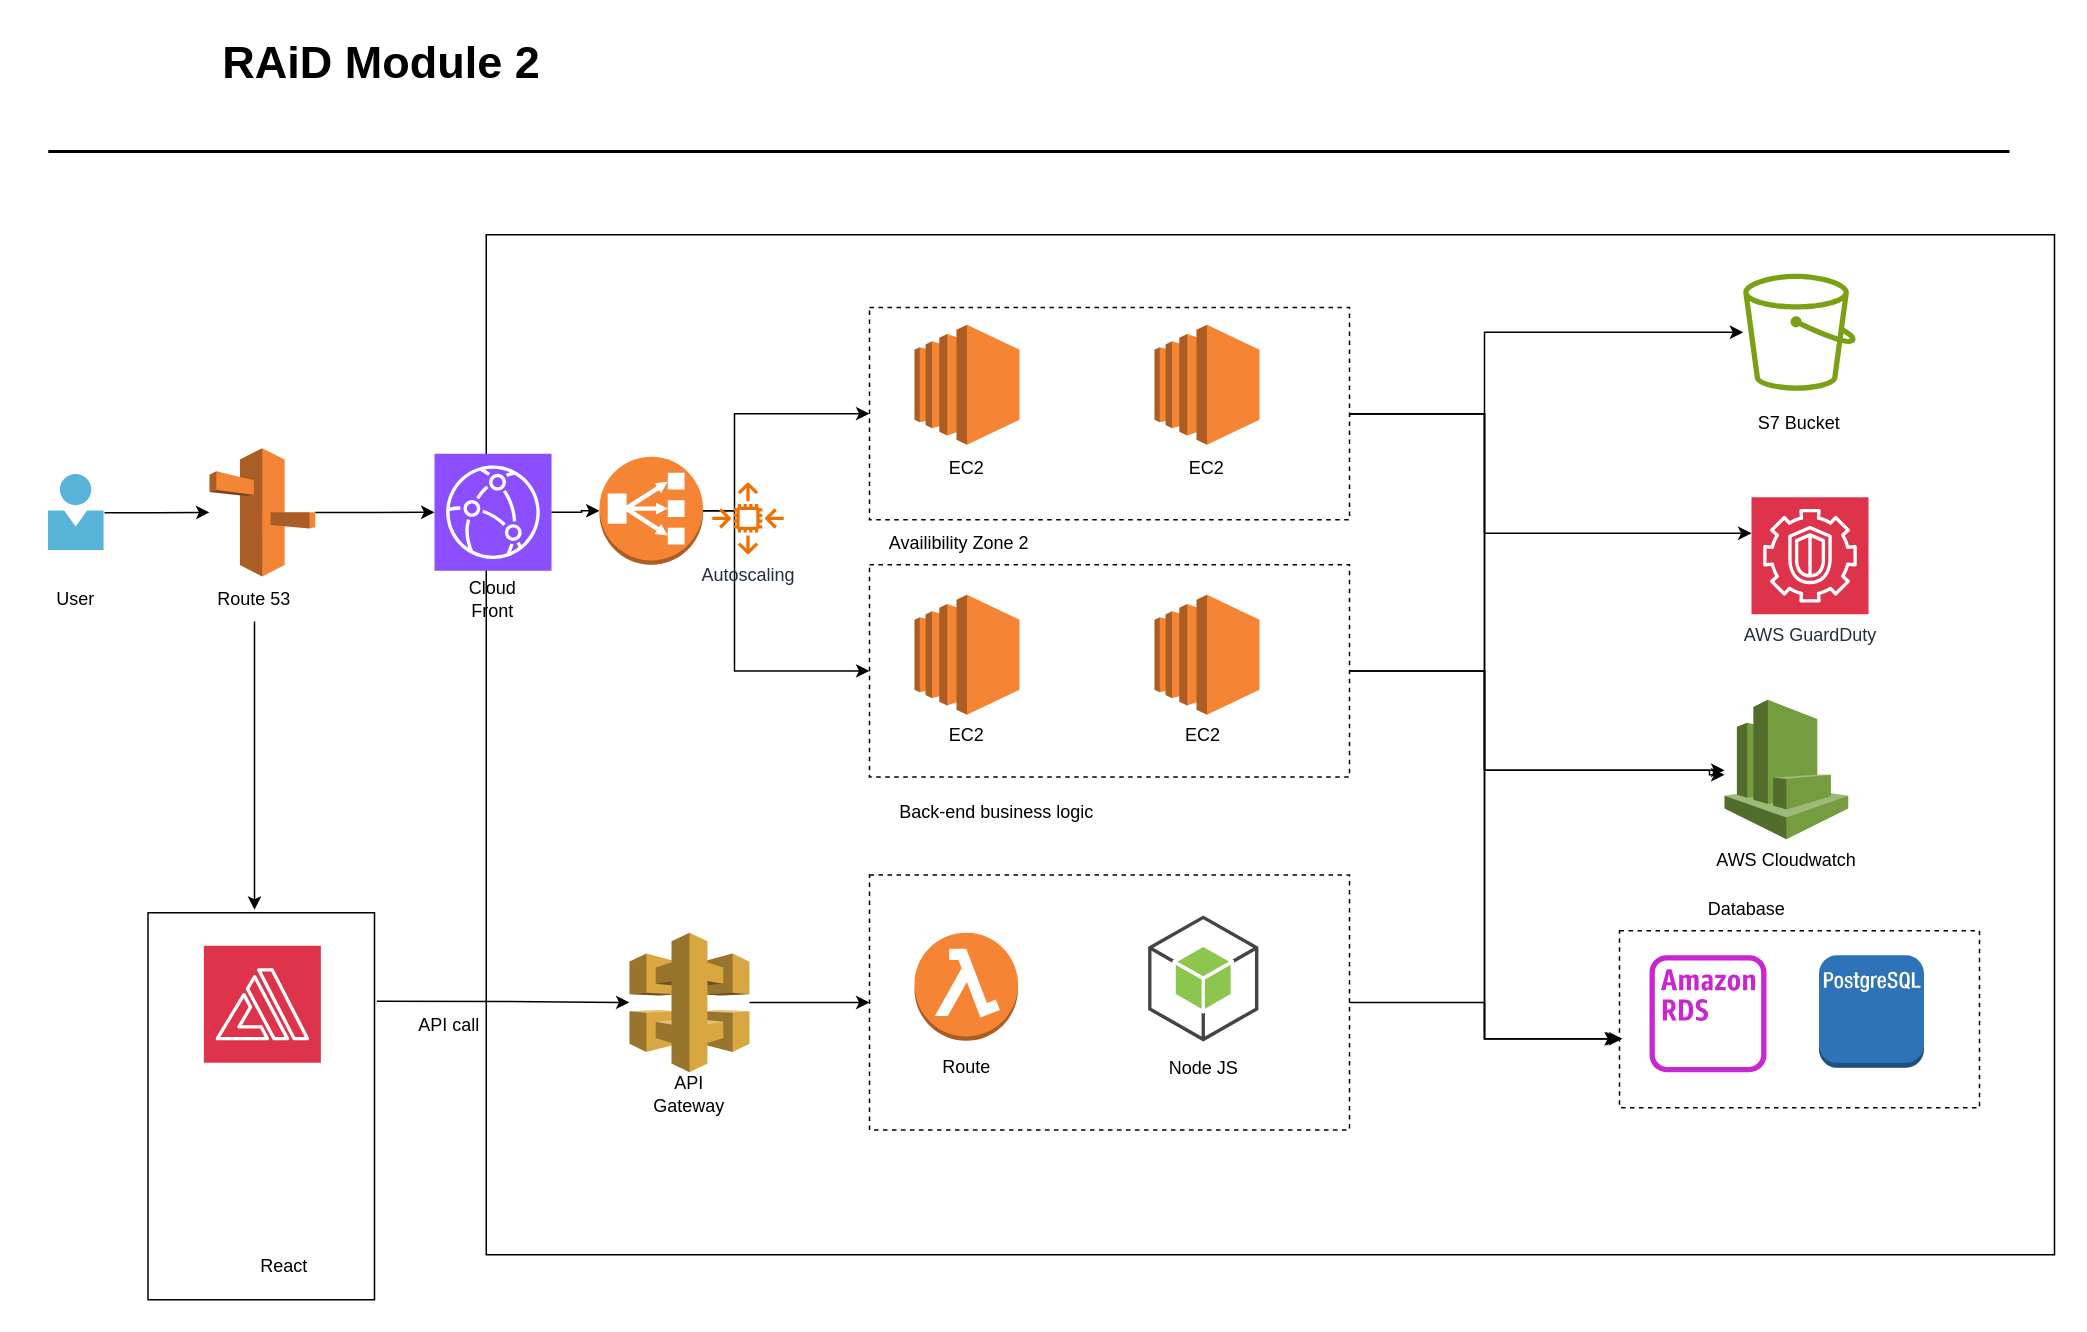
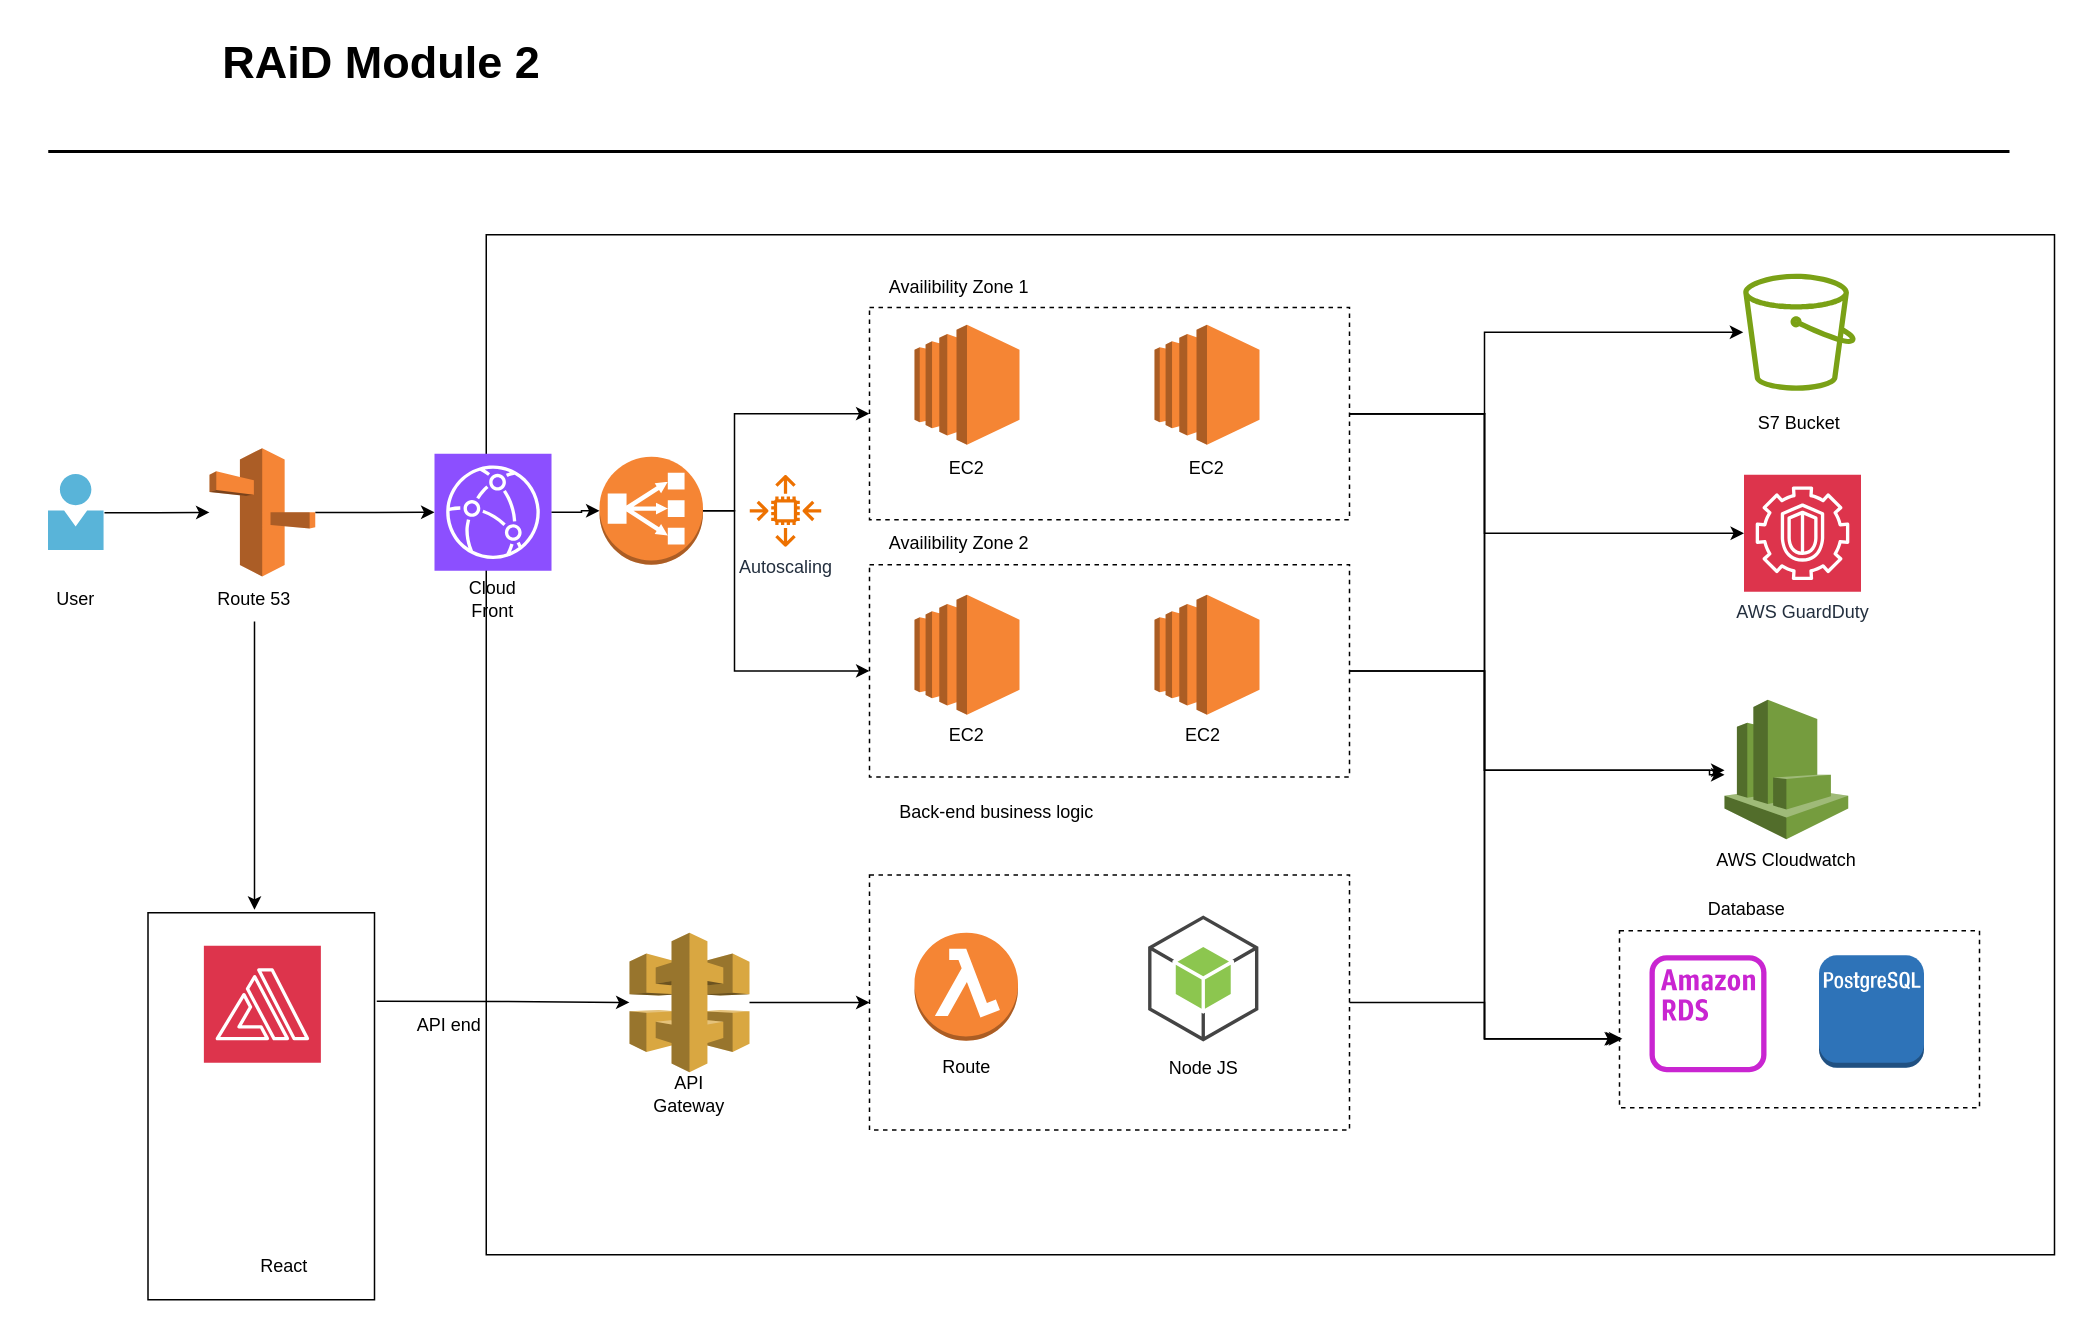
node "Availibility Zone 1": added
node "Autoscaling": moved (748, 518) -> (785, 511)
node "AWS GuardDuty": moved (1810, 556) -> (1802, 533)
node "API call": label "API call" -> "API end"
